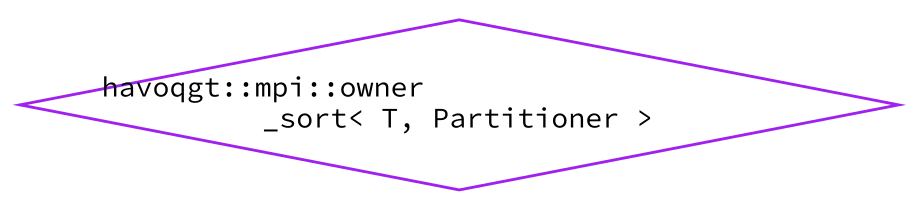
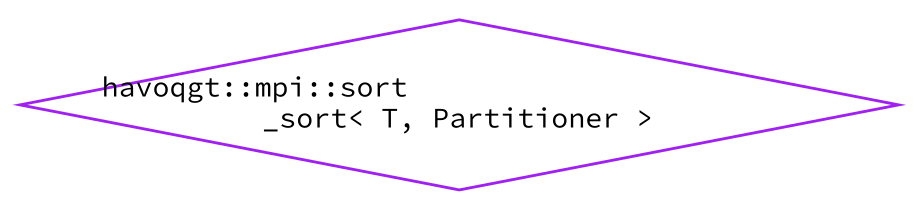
node "havoqgt::mpi::owner _sort< T, Partitioner >": label "havoqgt::mpi::owner _sort< T, Partitioner >" -> "havoqgt::mpi::sort _sort< T, Partitioner >"
